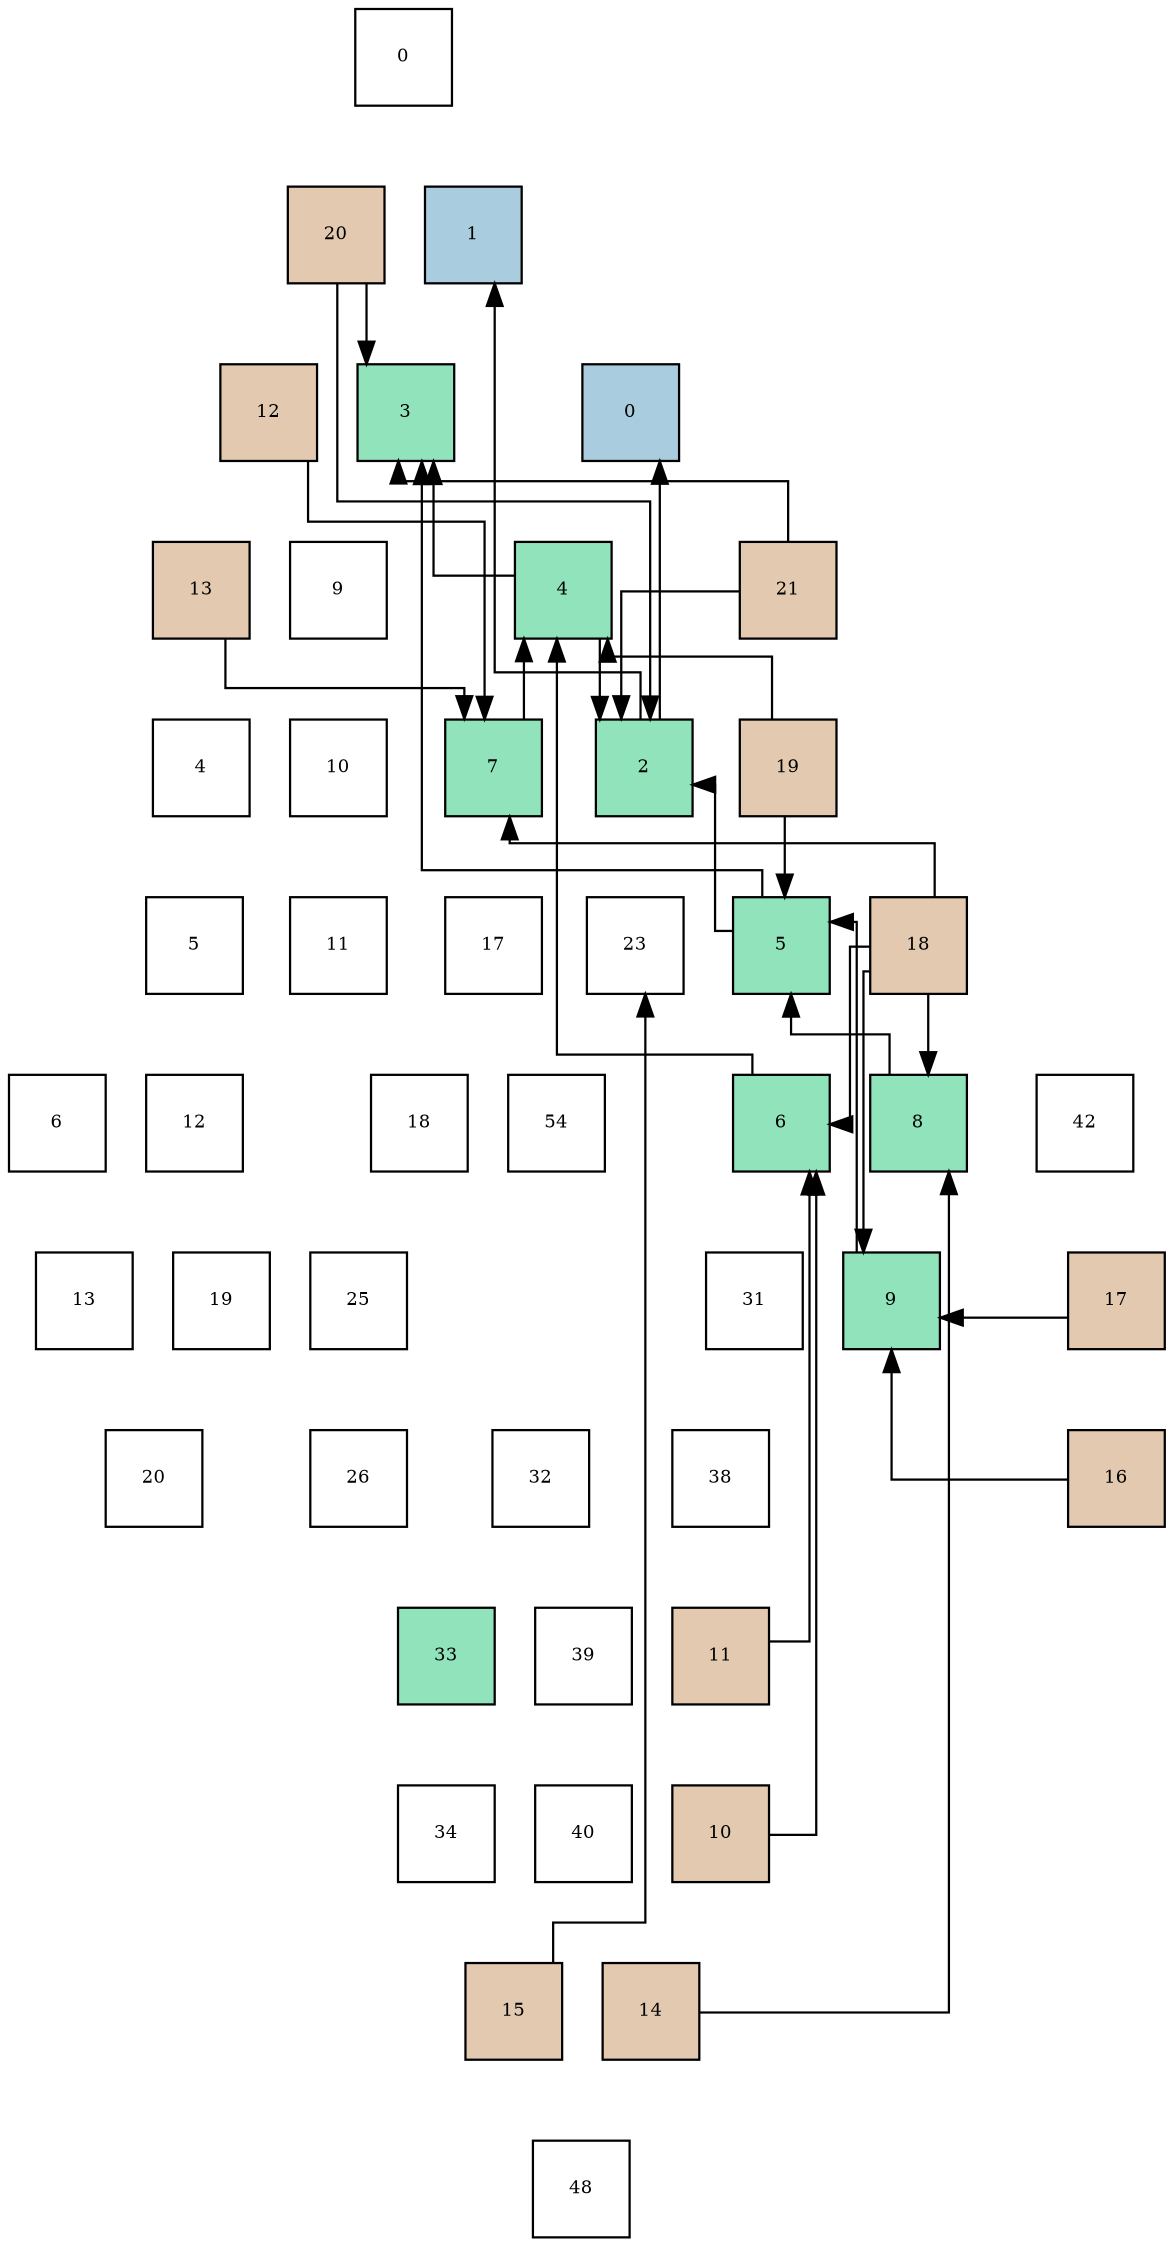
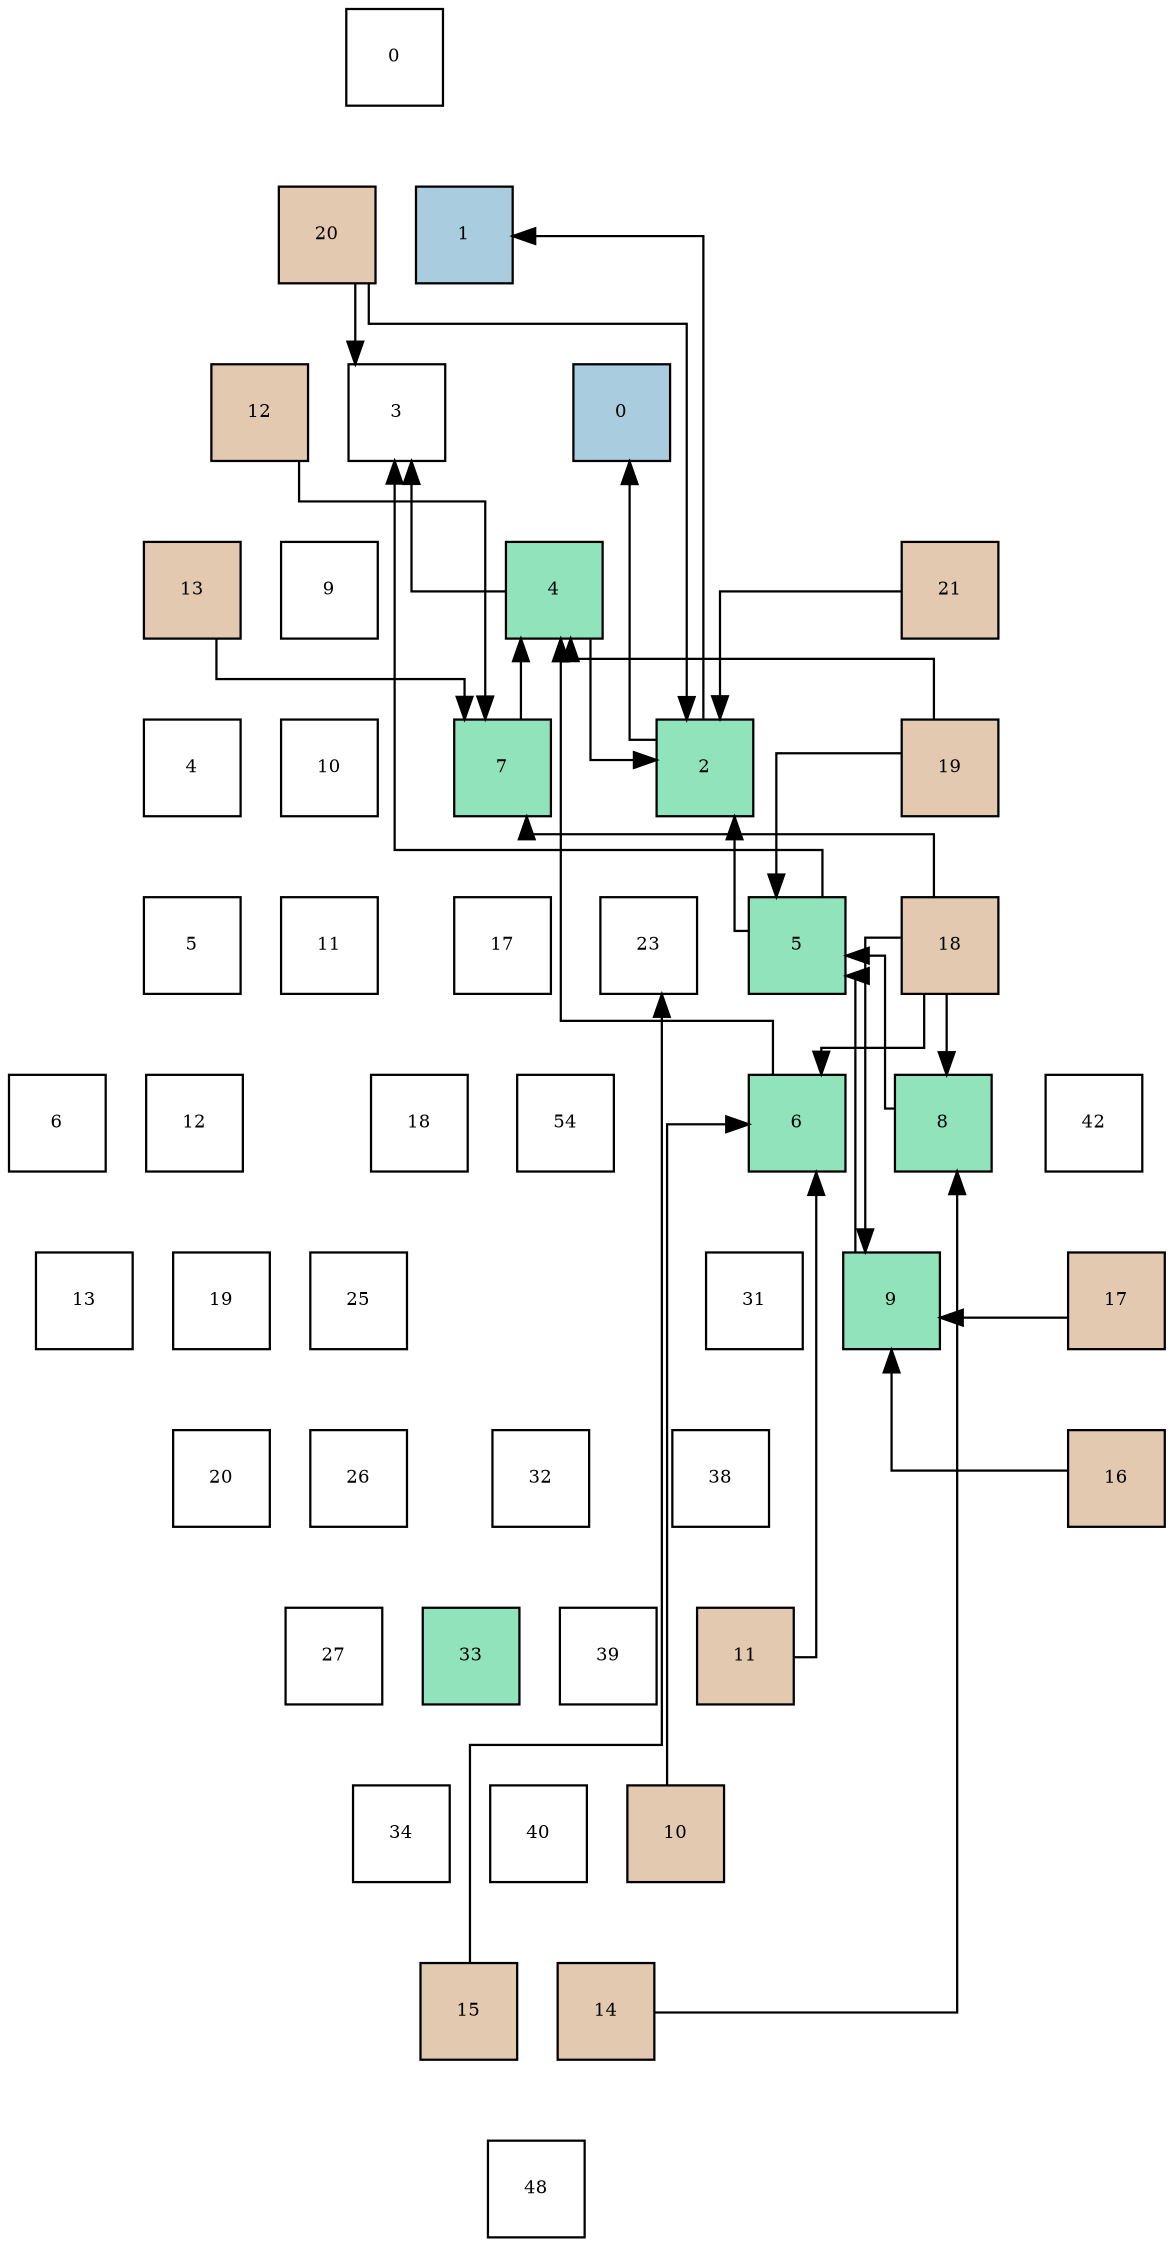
node "3": fillcolor #91e3bb -> #ffffff
edge "21" -> "3": removed
node "27": added
